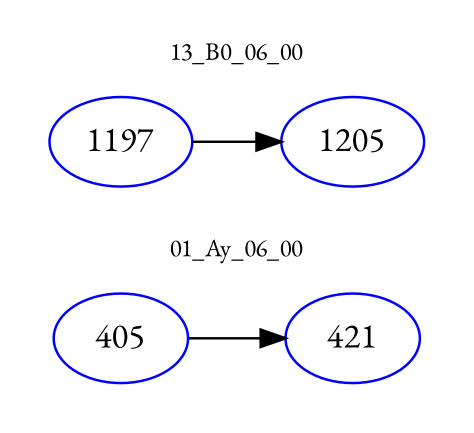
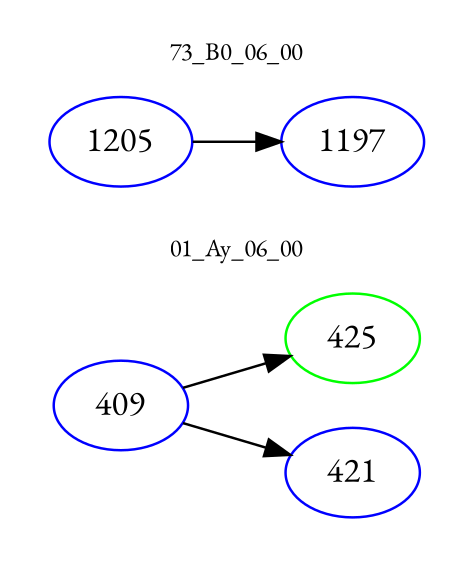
cluster "13_B0_06_00": label "13_B0_06_00" -> "73_B0_06_00"
edge "1197" -> "1205": reversed
node "405": label "405" -> "409"
node "425": added
